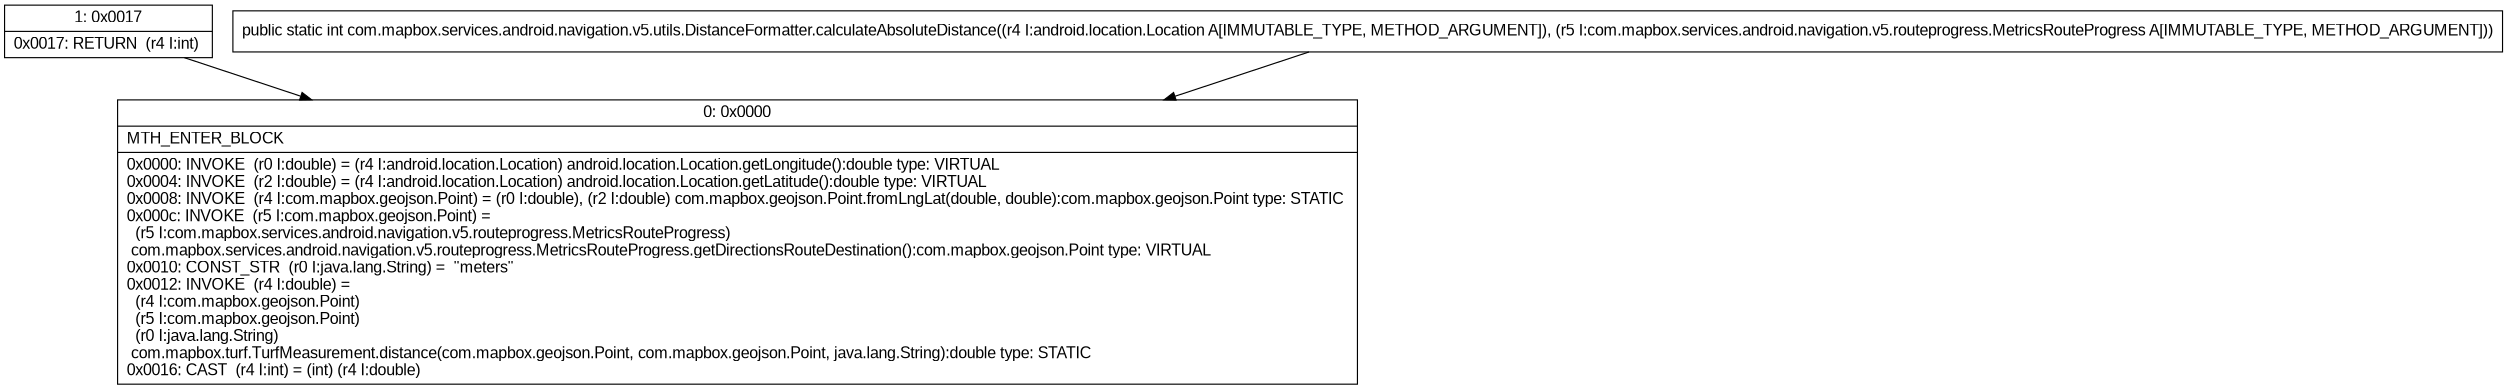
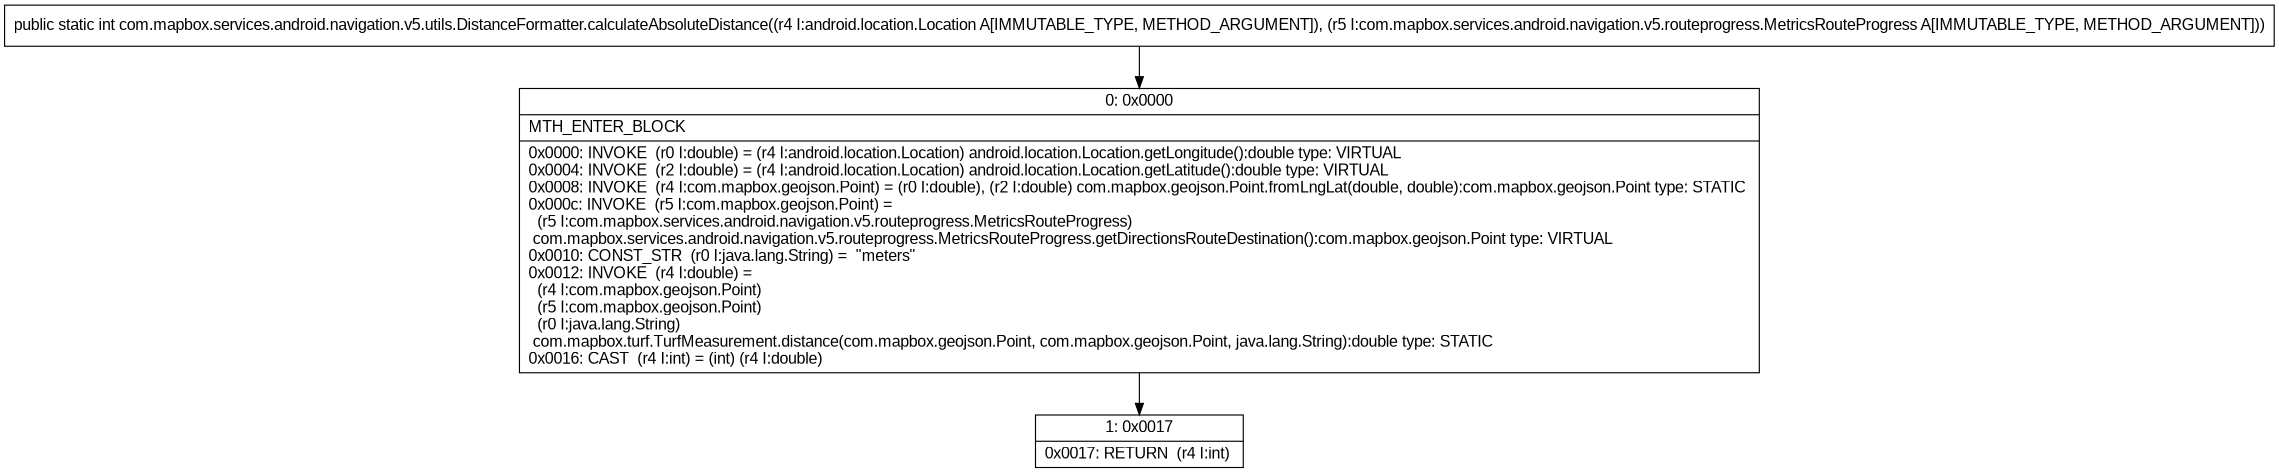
edge "1: 0x0017" -> "0: 0x0000": reversed
